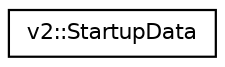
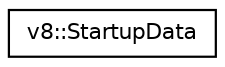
node "v2::StartupData": label "v2::StartupData" -> "v8::StartupData"
